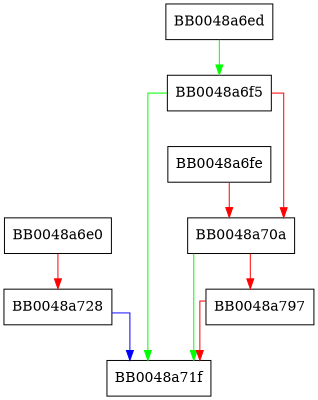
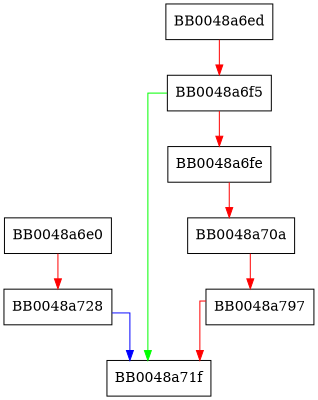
edge "BB0048a6ed" -> "BB0048a6f5": color green -> red
edge "BB0048a6f5" -> "BB0048a70a": now "BB0048a6f5" -> "BB0048a6fe"
edge "BB0048a70a" -> "BB0048a71f": removed
